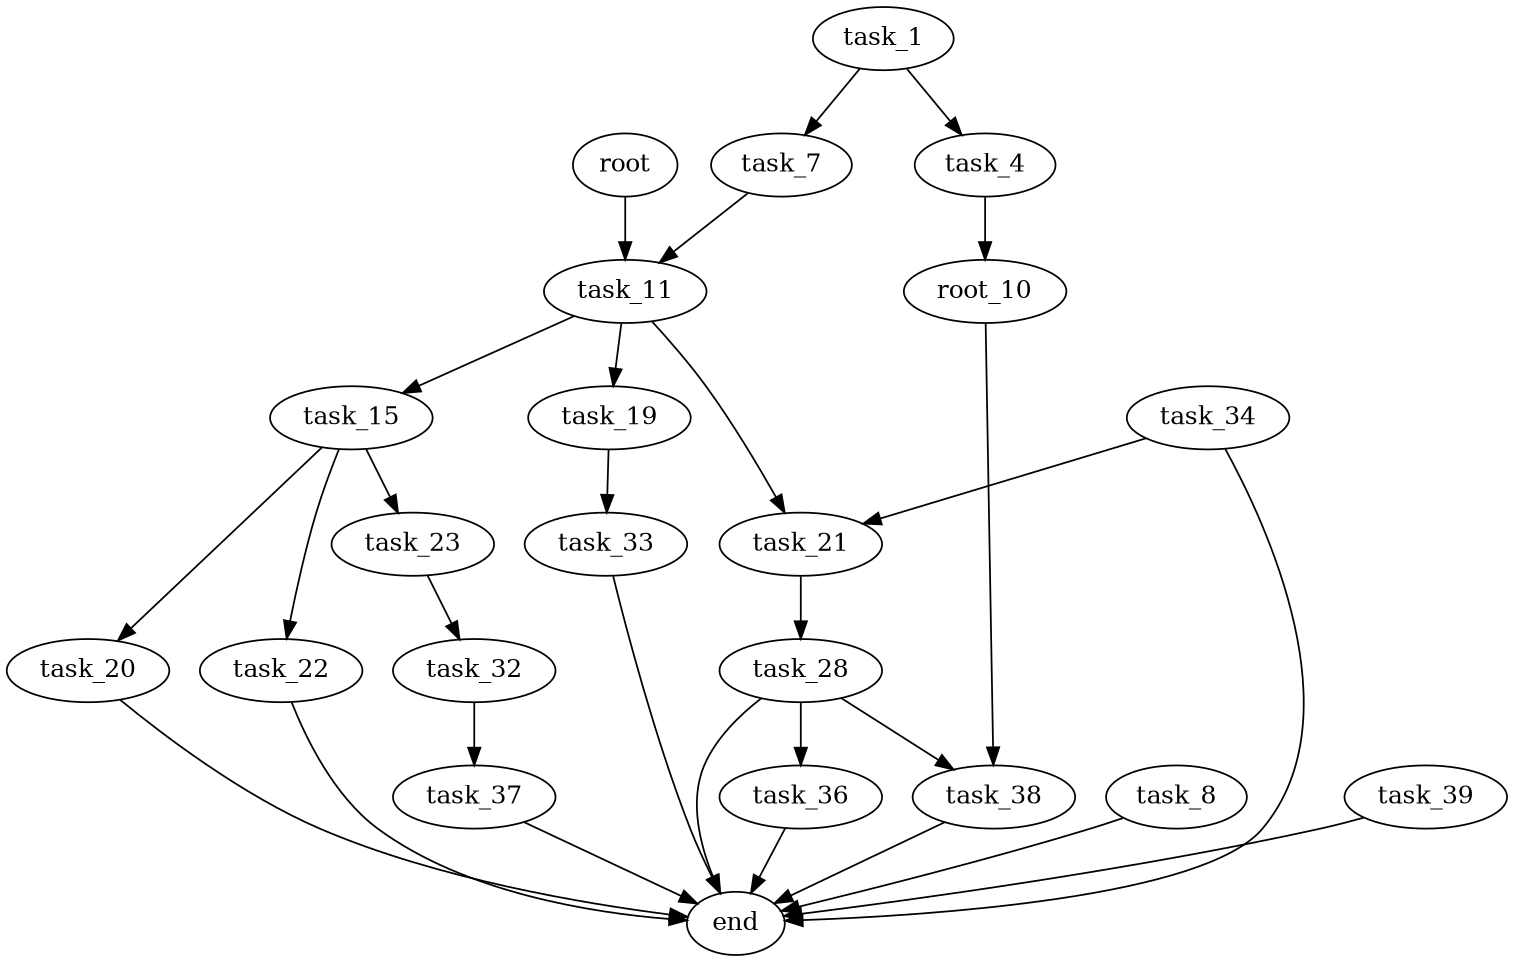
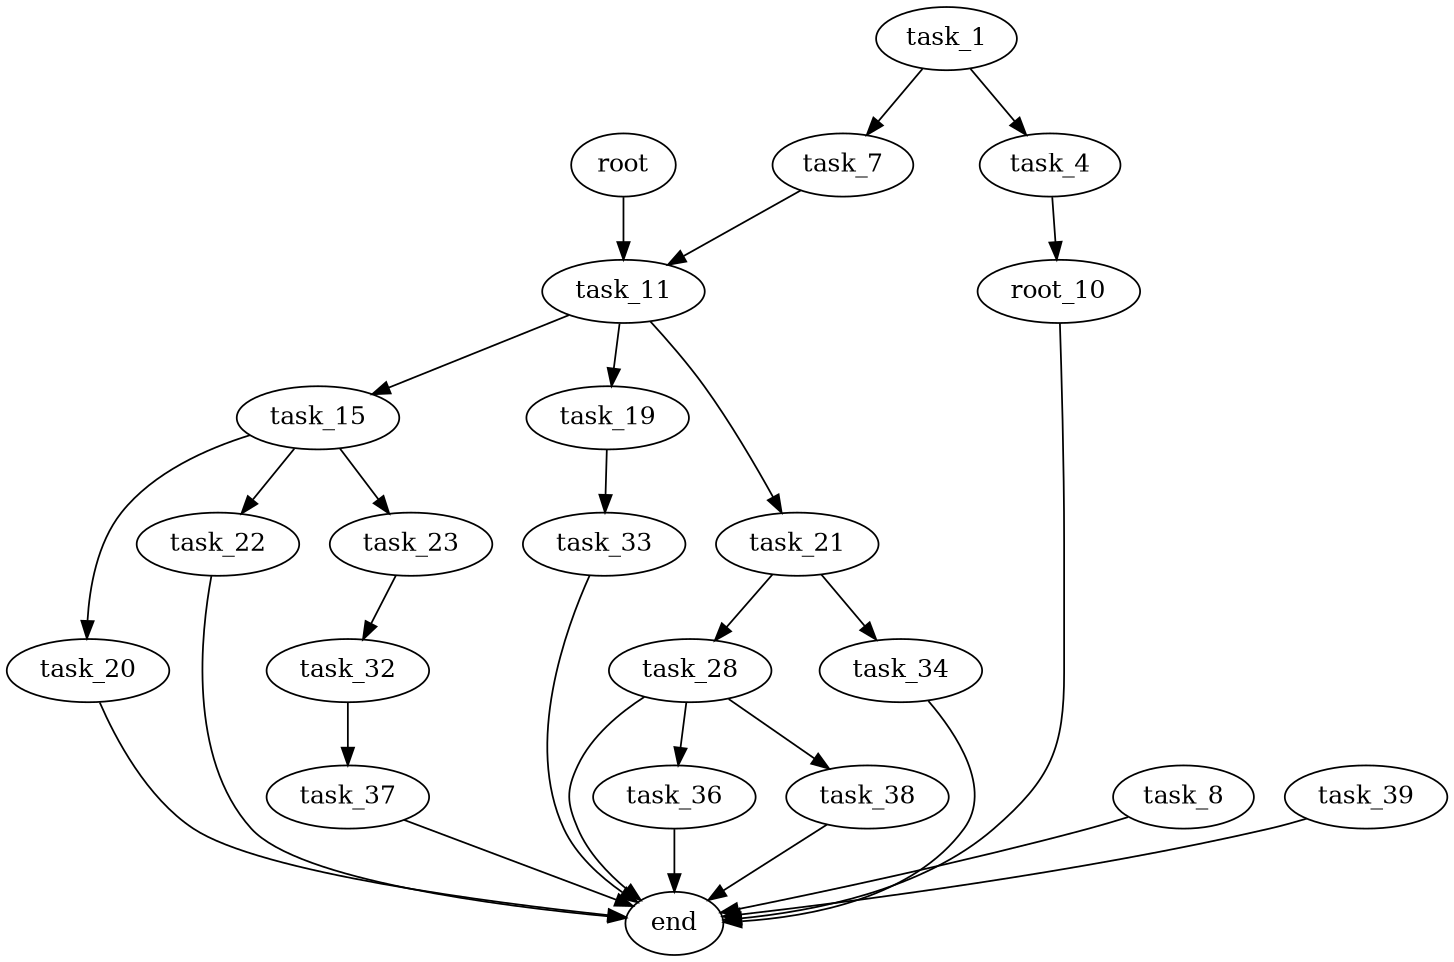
edge "task_34" -> "task_21": reversed
edge "root_10" -> "task_38": now "root_10" -> "end"
